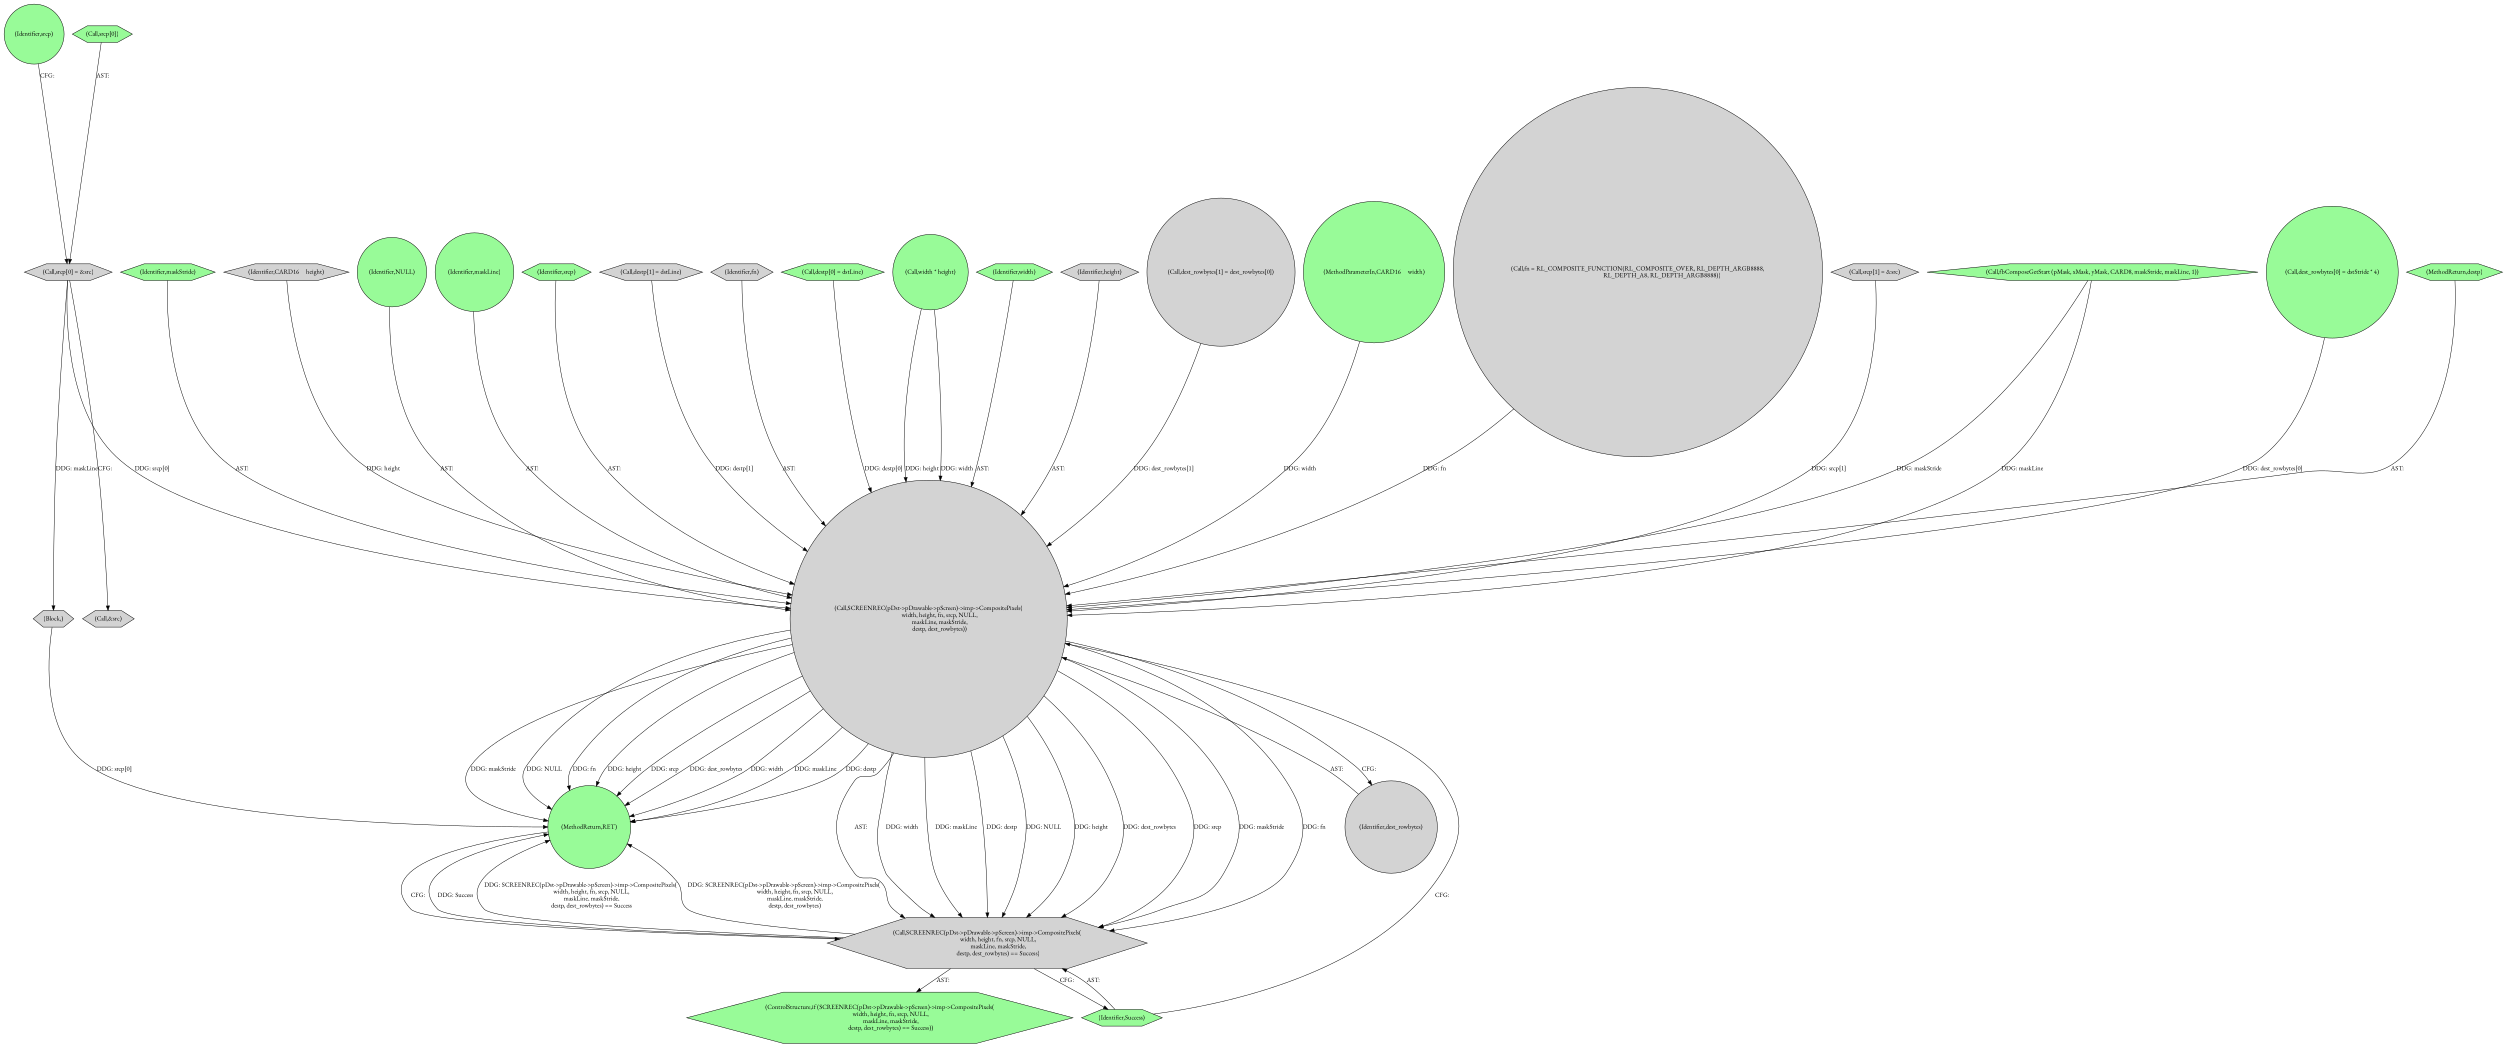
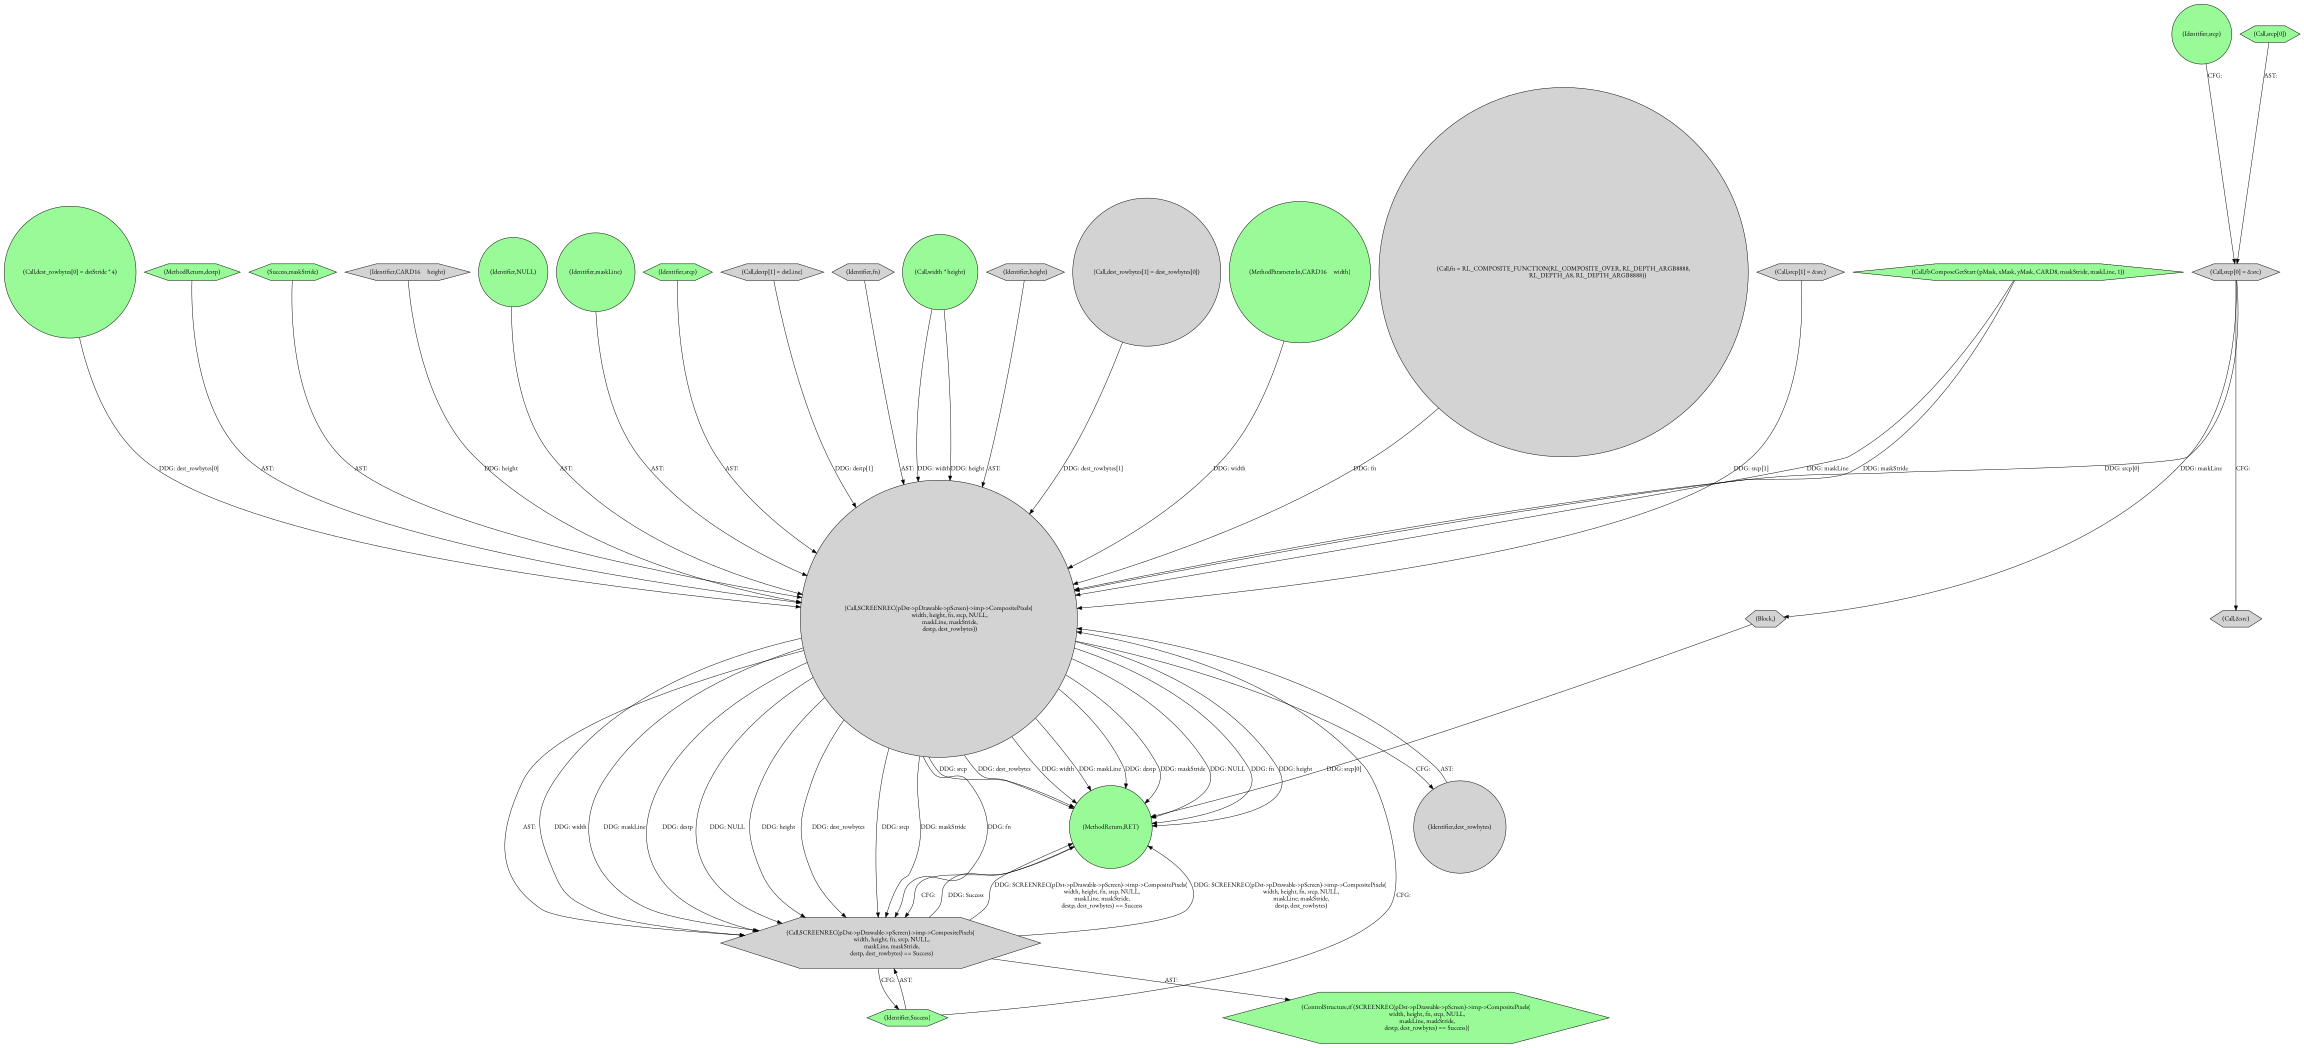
node "(Identifier,maskStride)": label "(Identifier,maskStride)" -> "(Success,maskStride)"
node "(Call,destp[0] = dstLine)": removed
node "(Identifier,width)": removed
